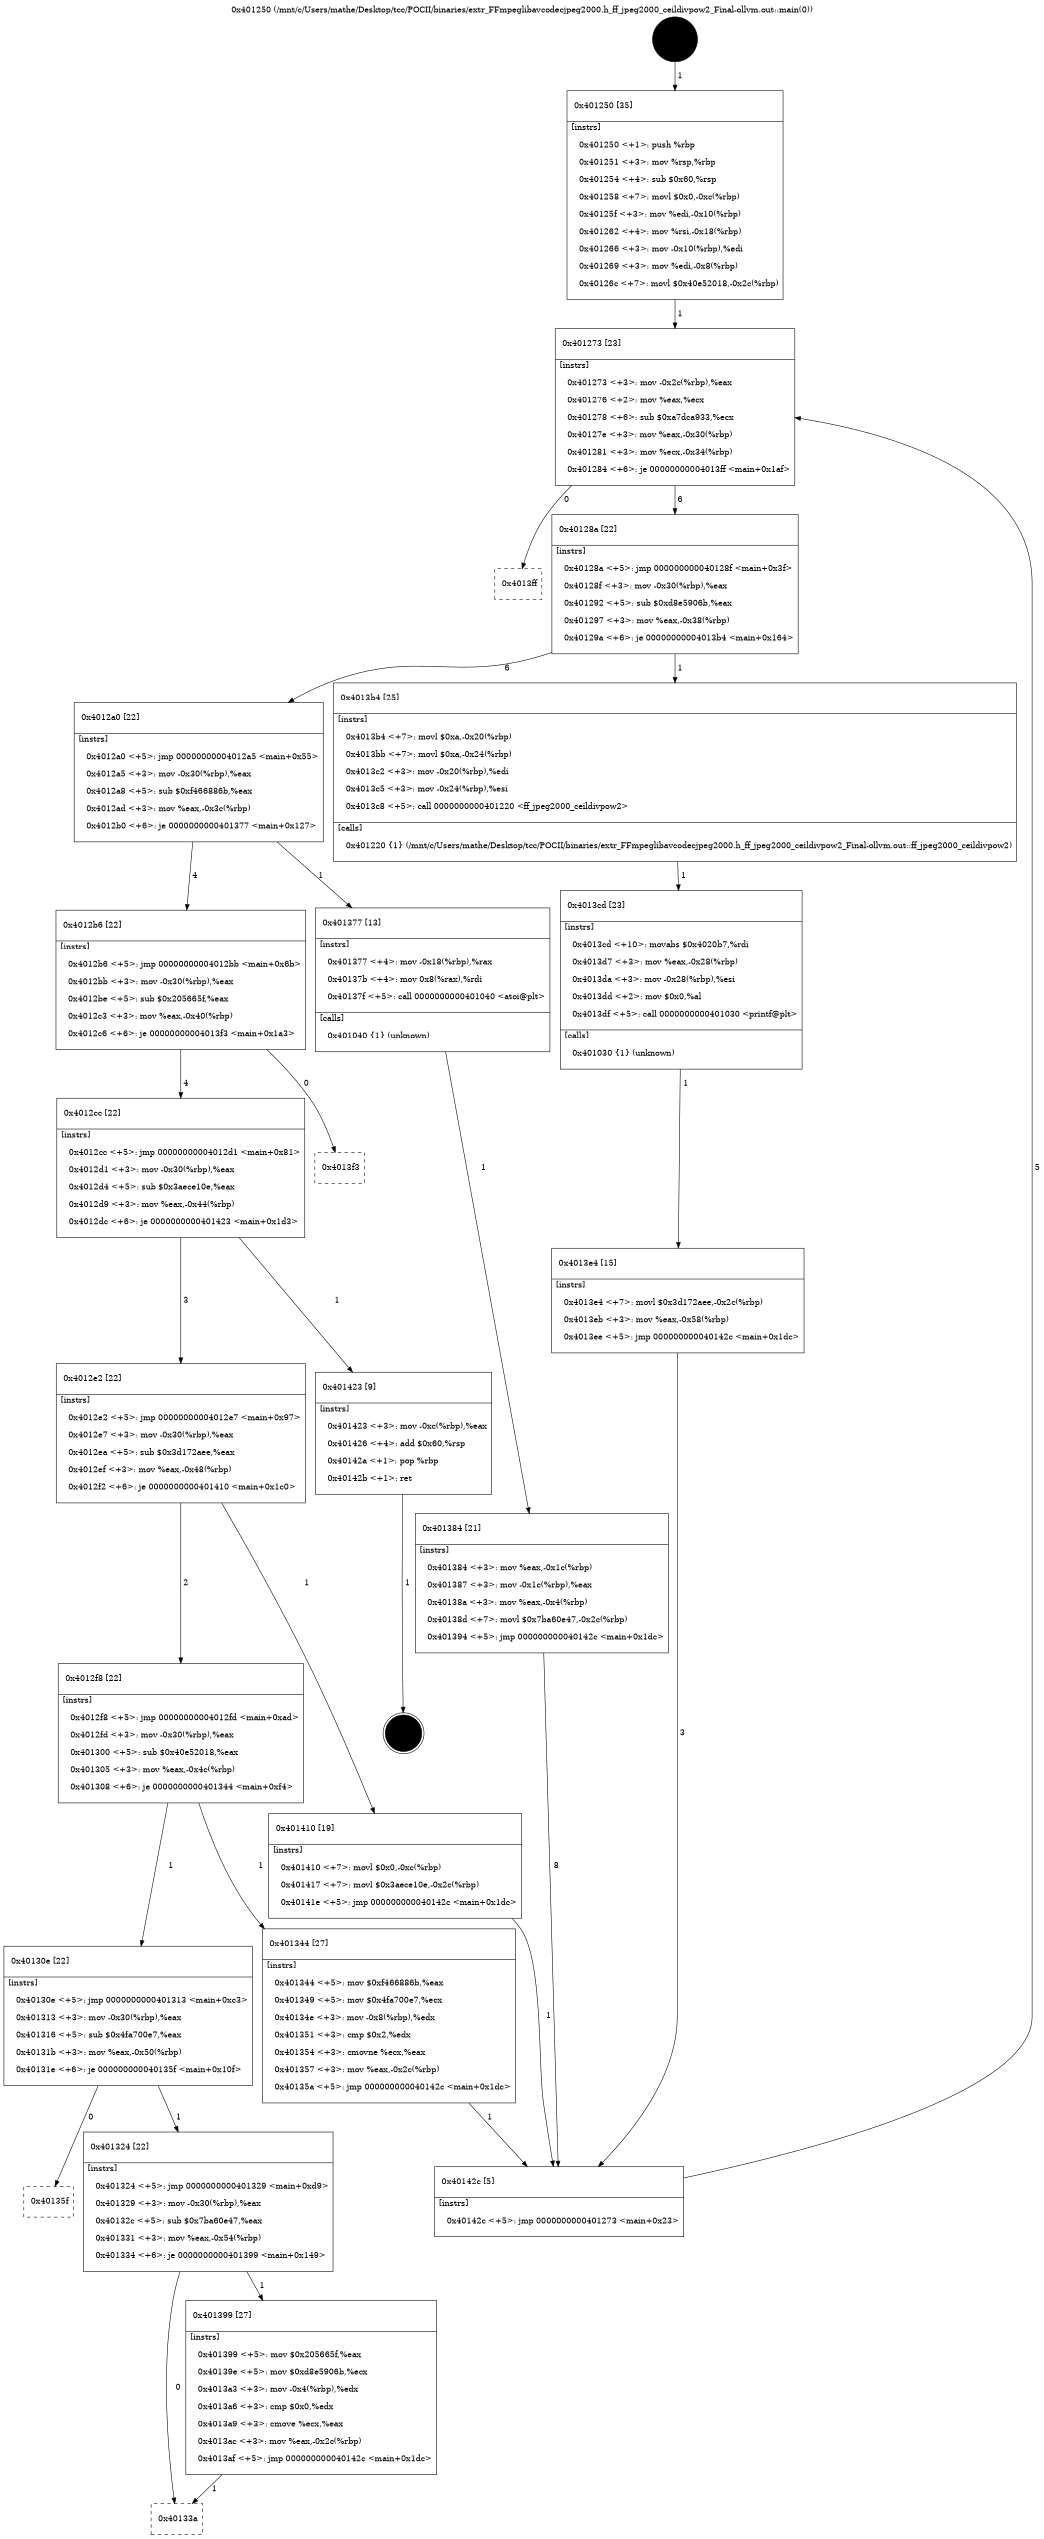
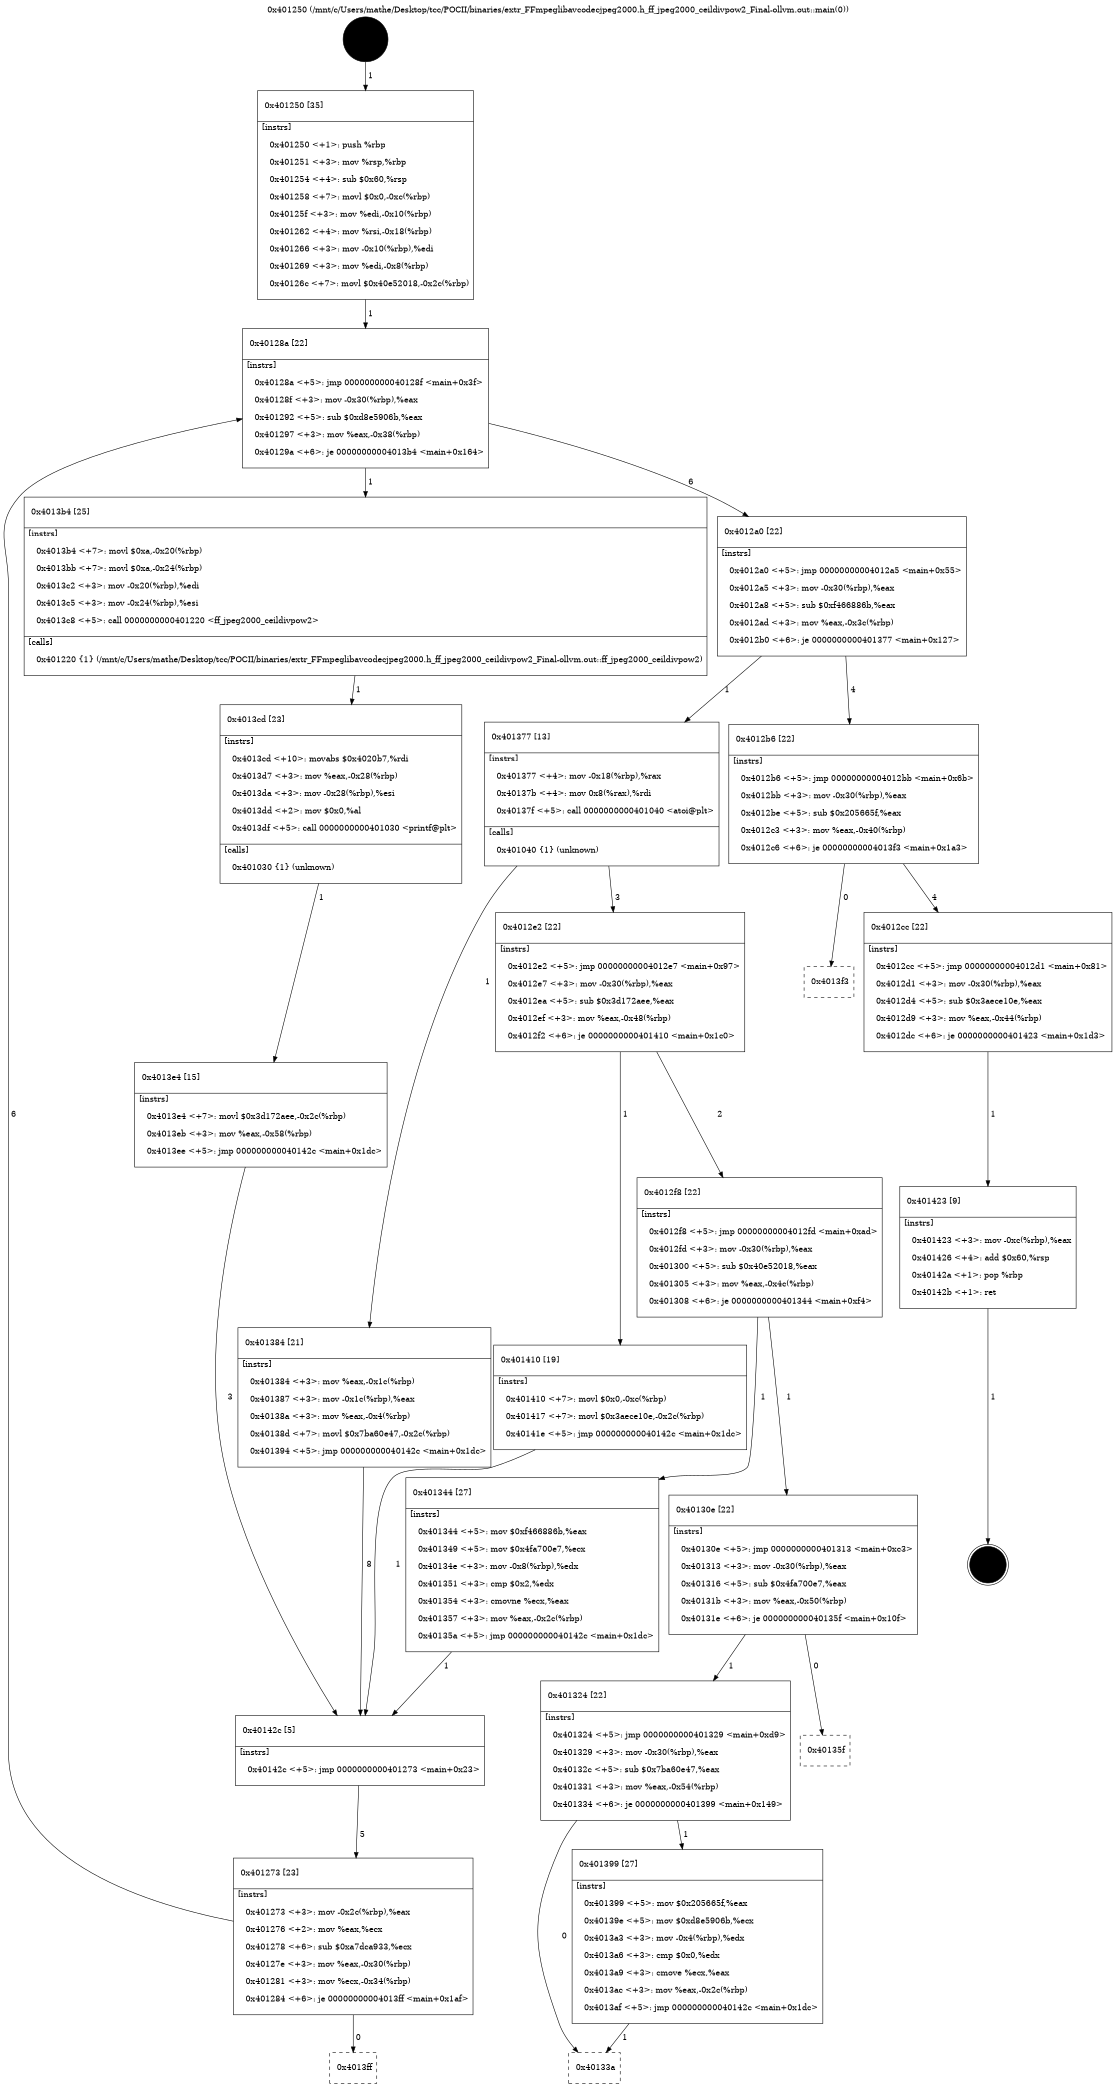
edge "0x401250 [35]" -> "0x401273 [23]": now "0x401250 [35]" -> "0x40128a [22]"
edge "0x4012cc [22]" -> "0x4012e2 [22]": now "0x401377 [13]" -> "0x4012e2 [22]"
